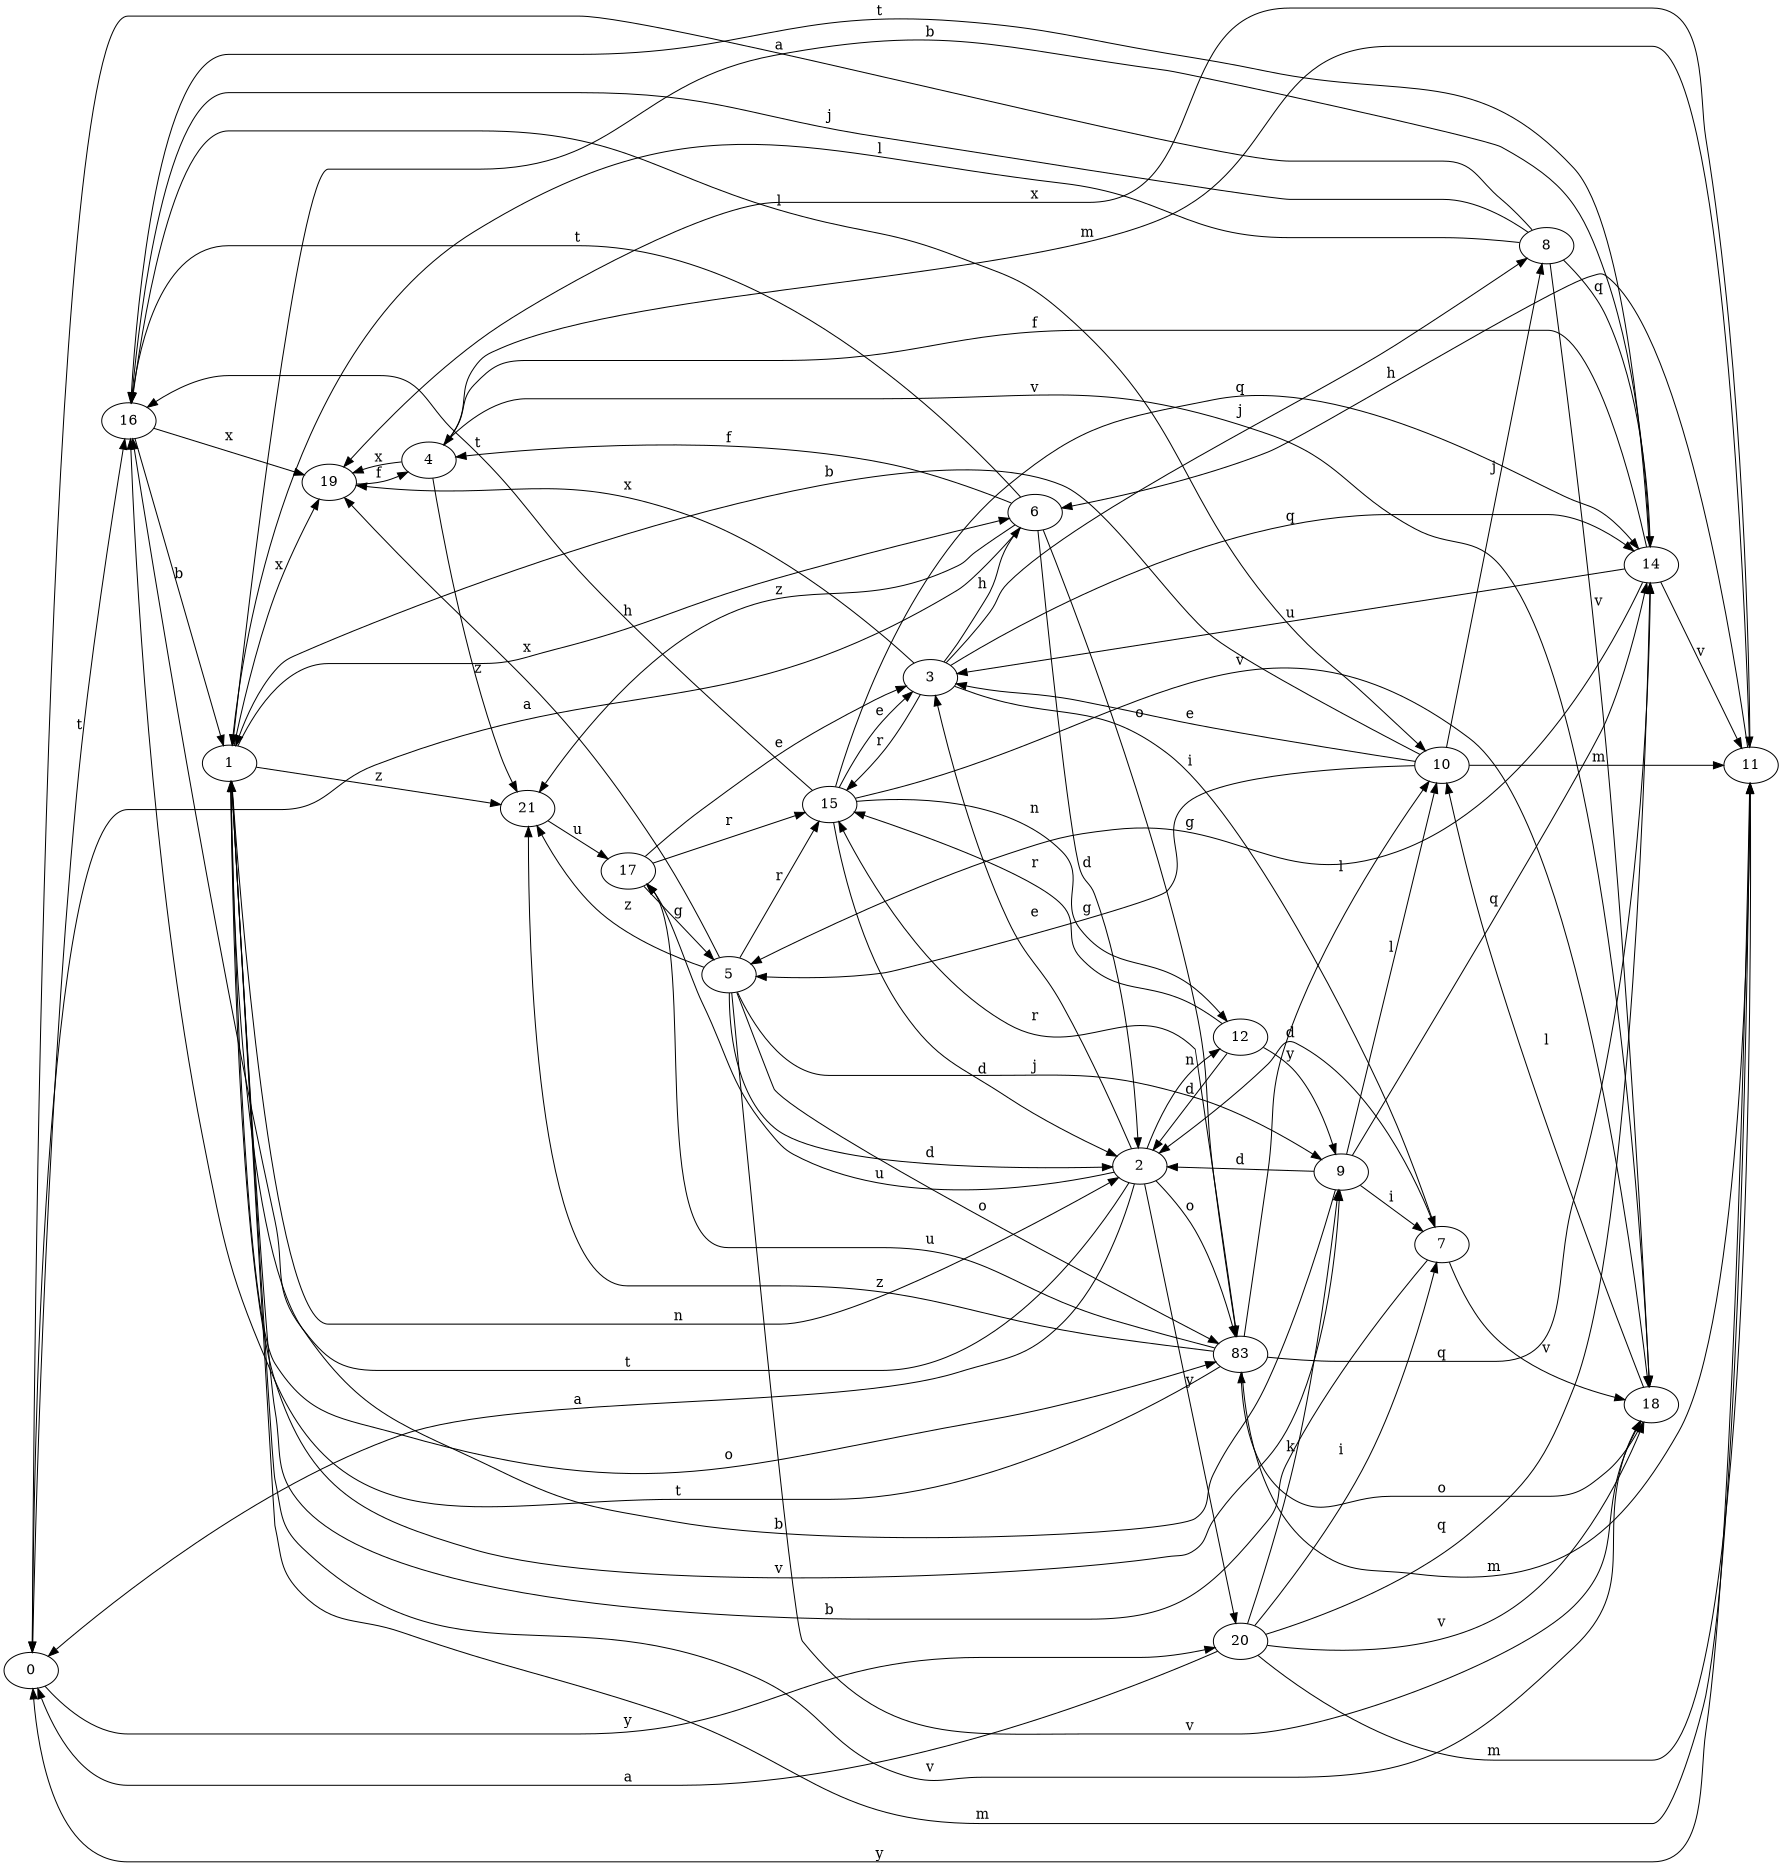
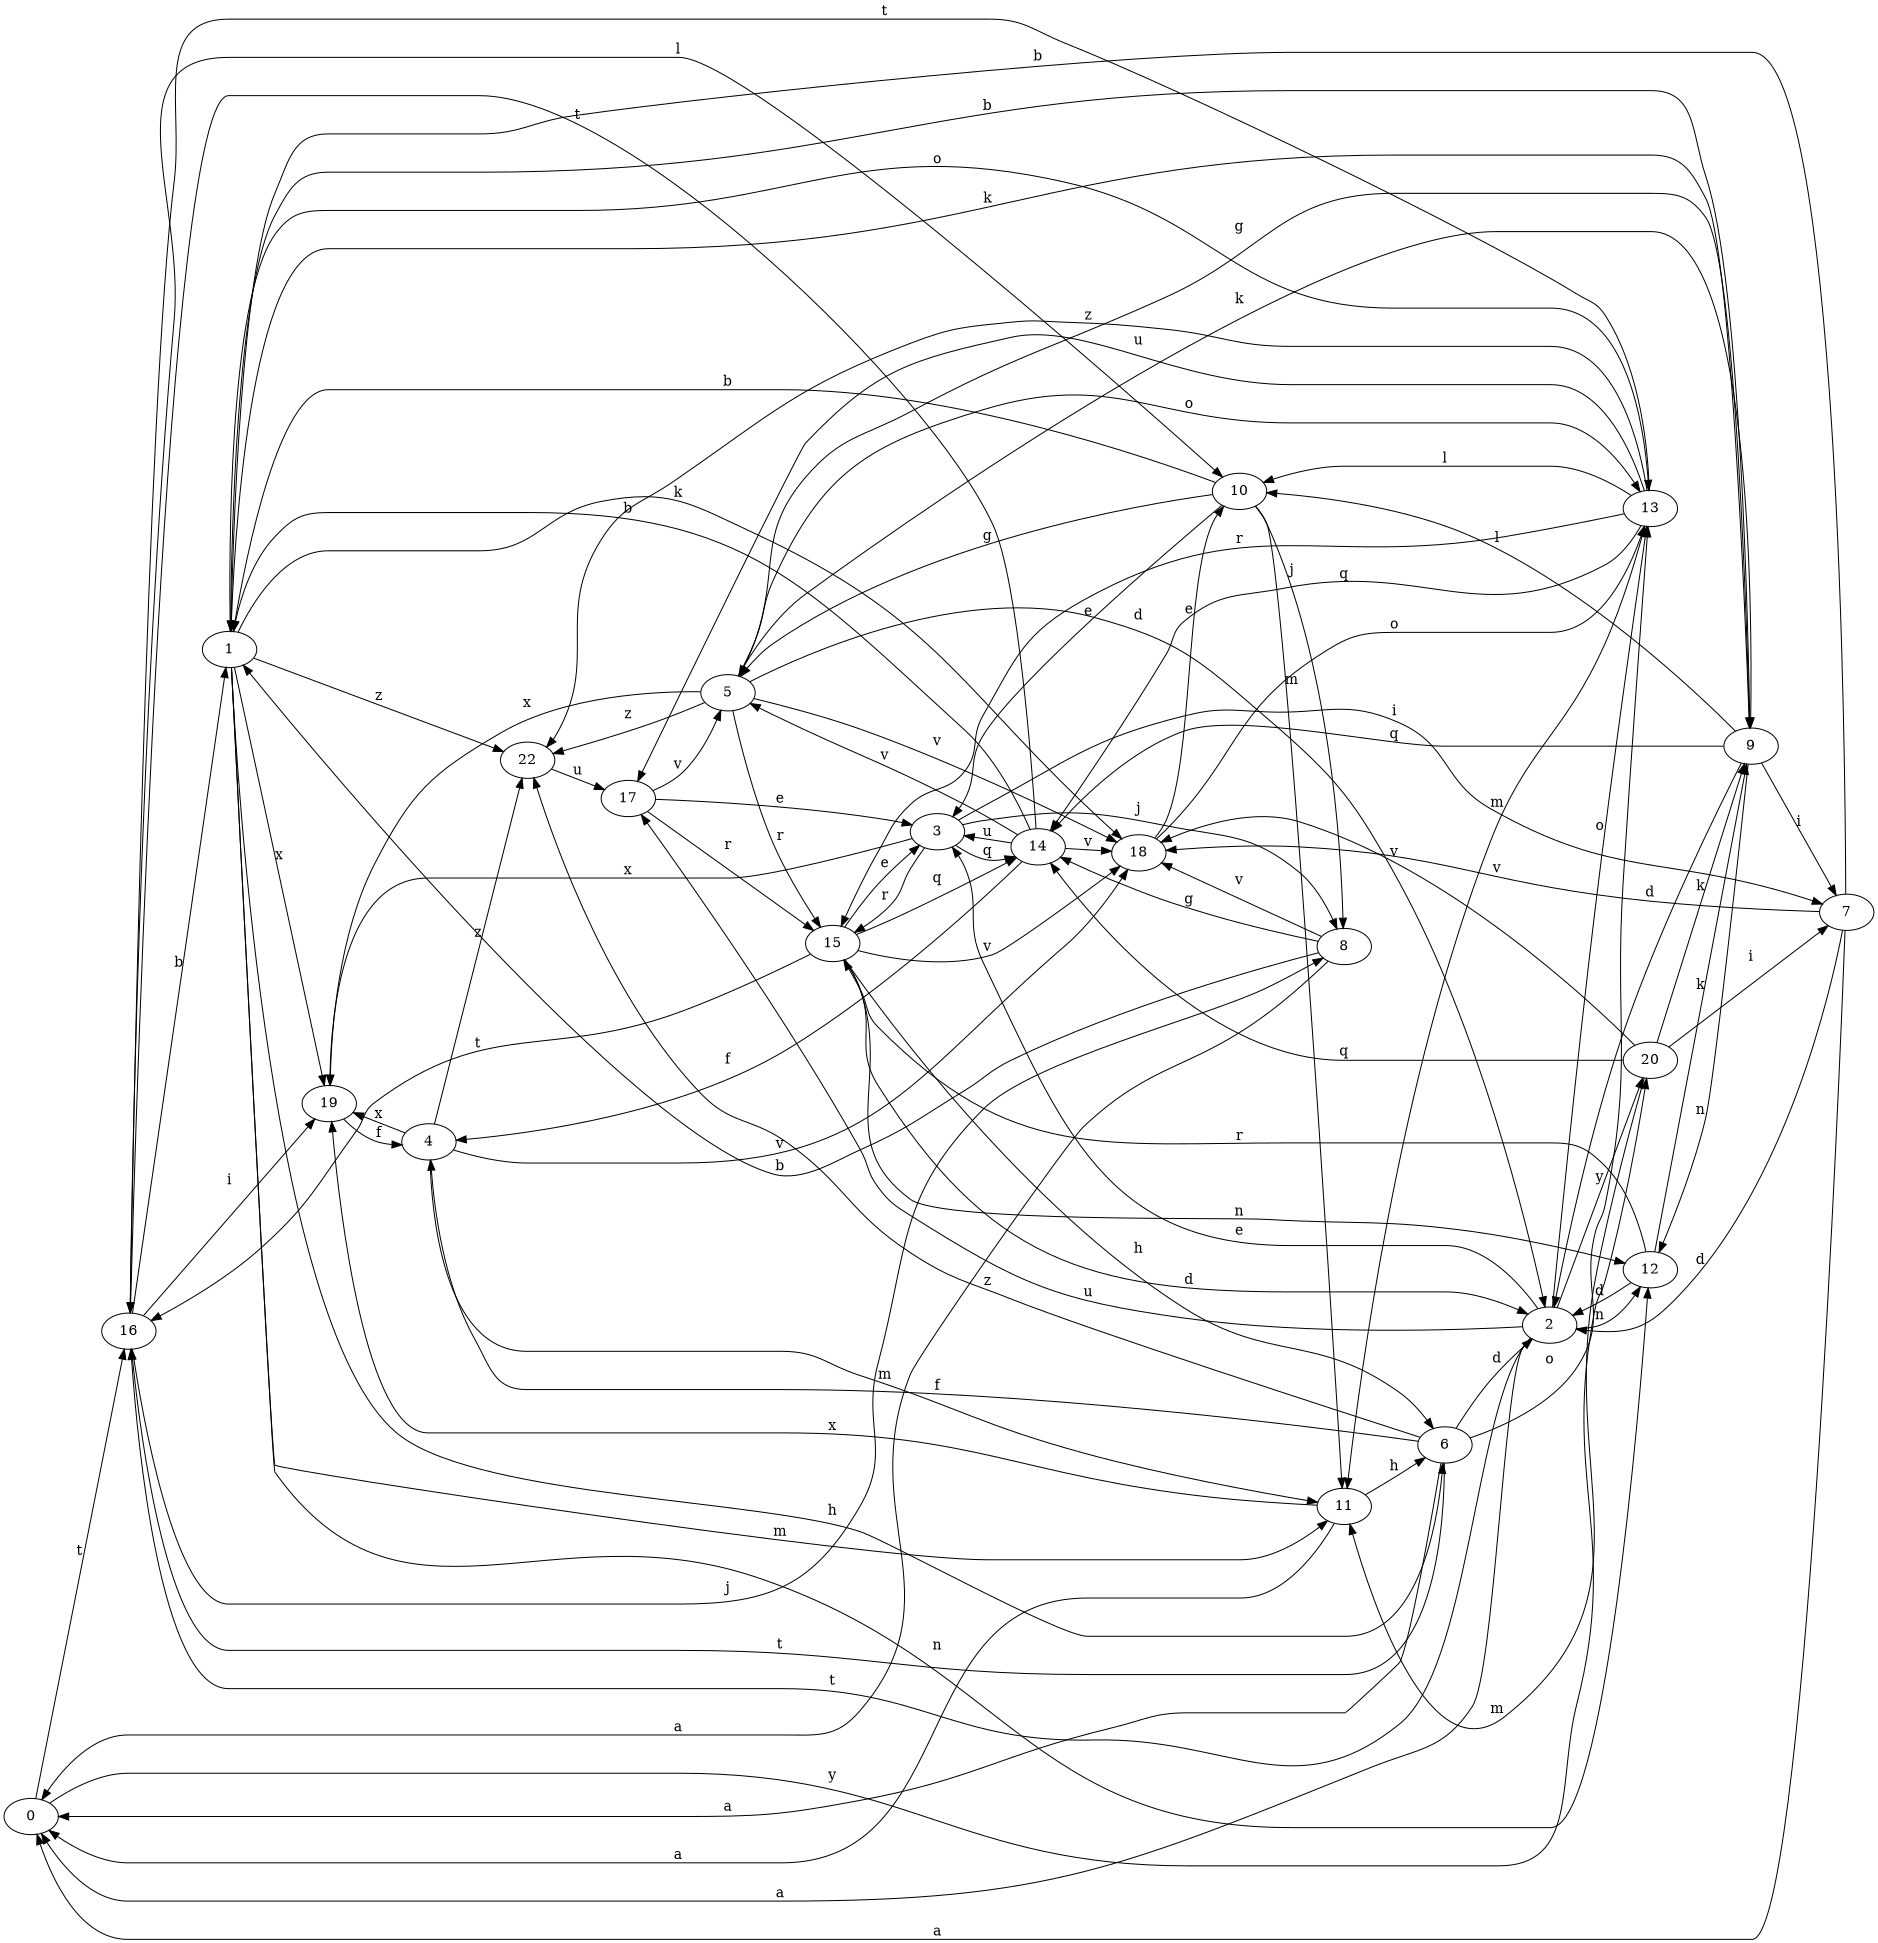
edge "8" -> "16": reversed
edge "8" -> "1": label "l" -> "b"
edge "9" -> "5": added, label "g"
edge "8" -> "14": label "q" -> "g"
edge "16" -> "19": label "x" -> "i"
edge "3" -> "6": now "15" -> "6"
edge "14" -> "11": now "14" -> "18"
node "21": label "21" -> "22"
edge "14" -> "5": label "g" -> "v"
edge "17" -> "5": label "g" -> "v"
edge "9" -> "12": added, label "n"
edge "18" -> "10": label "l" -> "e"
edge "12" -> "9": label "y" -> "k"
edge "5" -> "9": label "j" -> "k"
edge "1" -> "2": now "1" -> "12"
node "83": label "83" -> "13"
edge "1" -> "9": label "v" -> "k"
edge "1" -> "18": label "v" -> "k"
edge "20" -> "0": now "7" -> "0"
edge "11" -> "0": label "y" -> "a"
